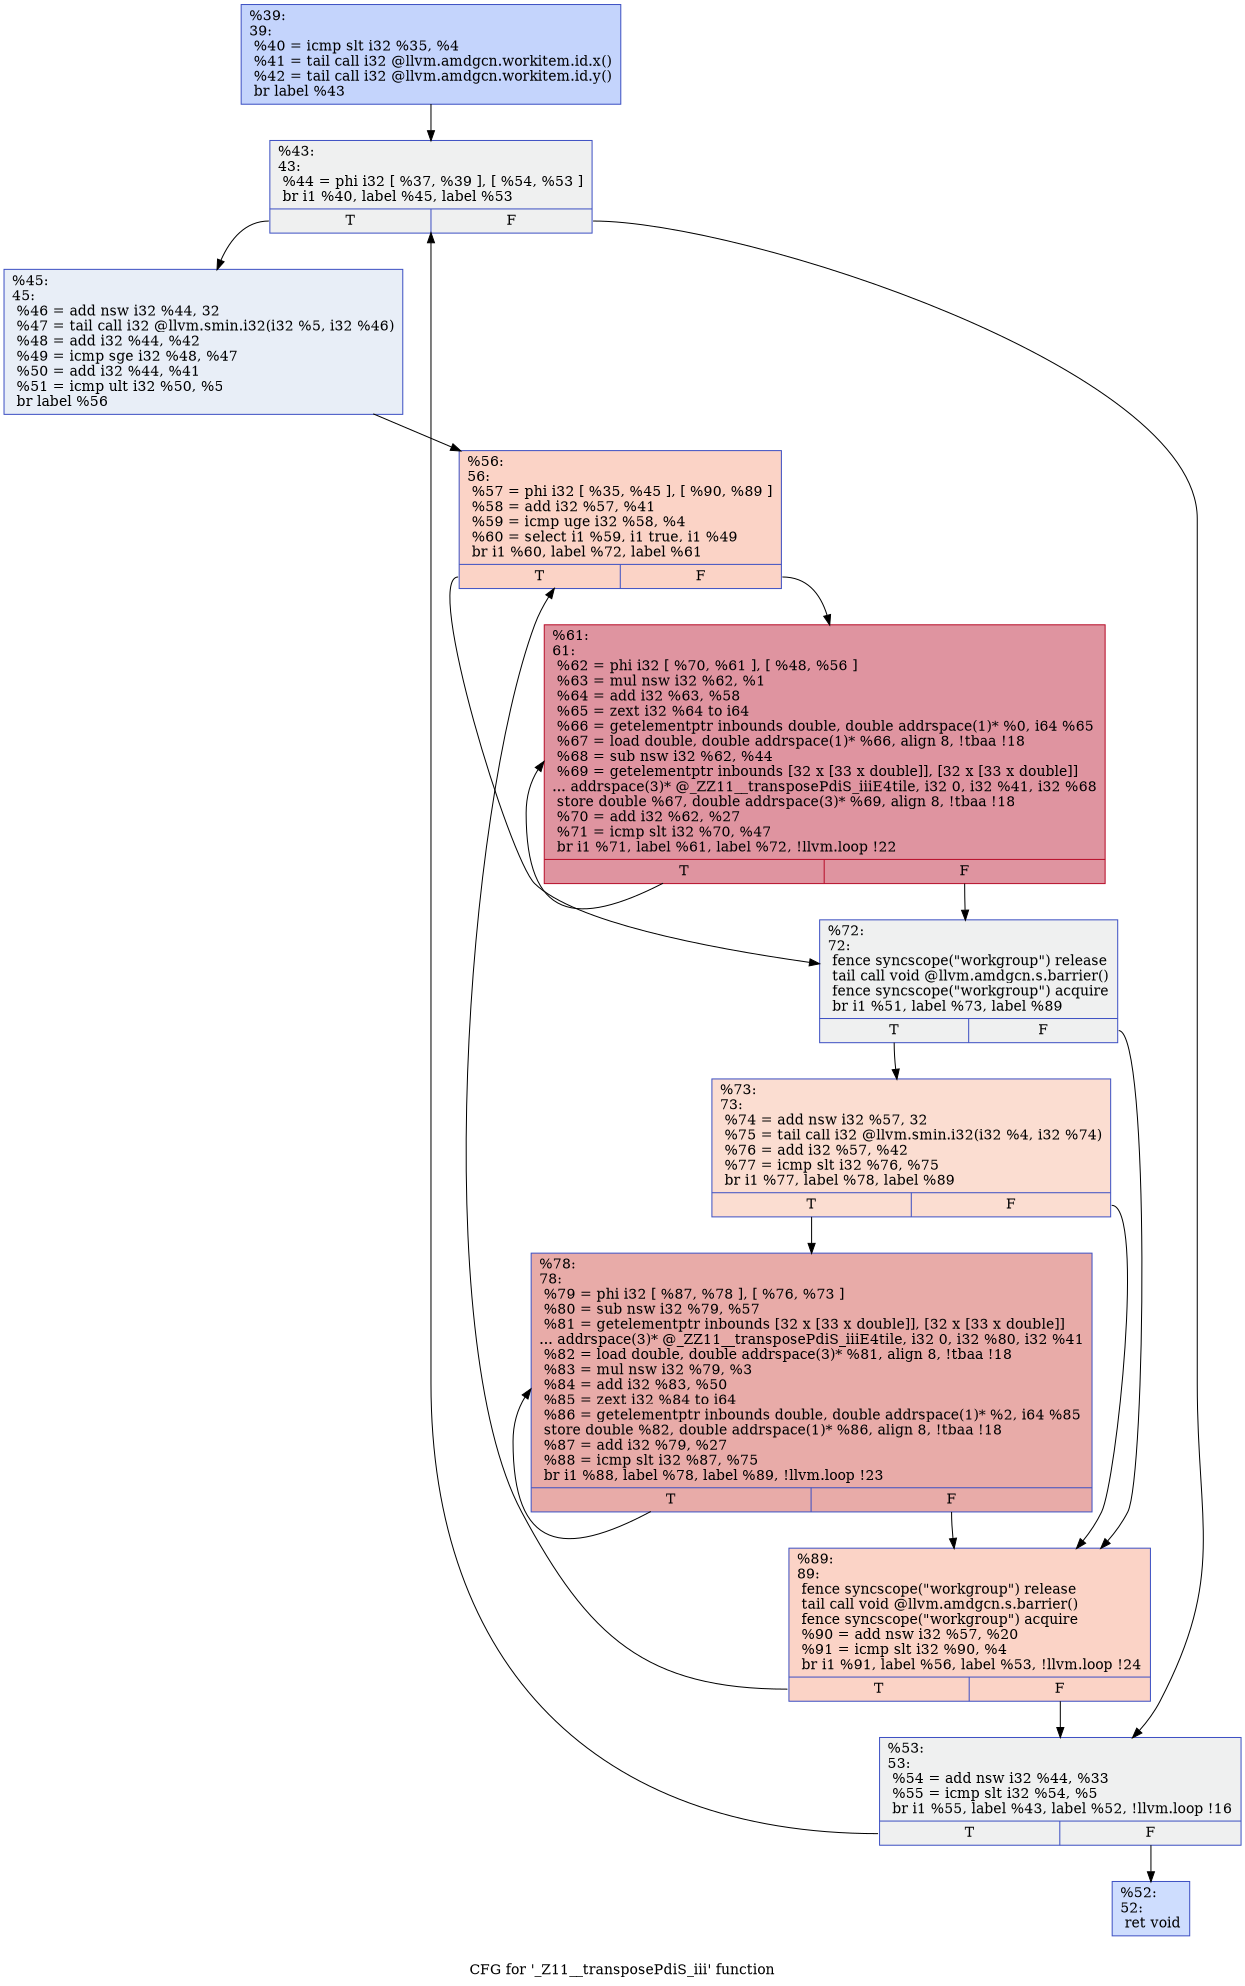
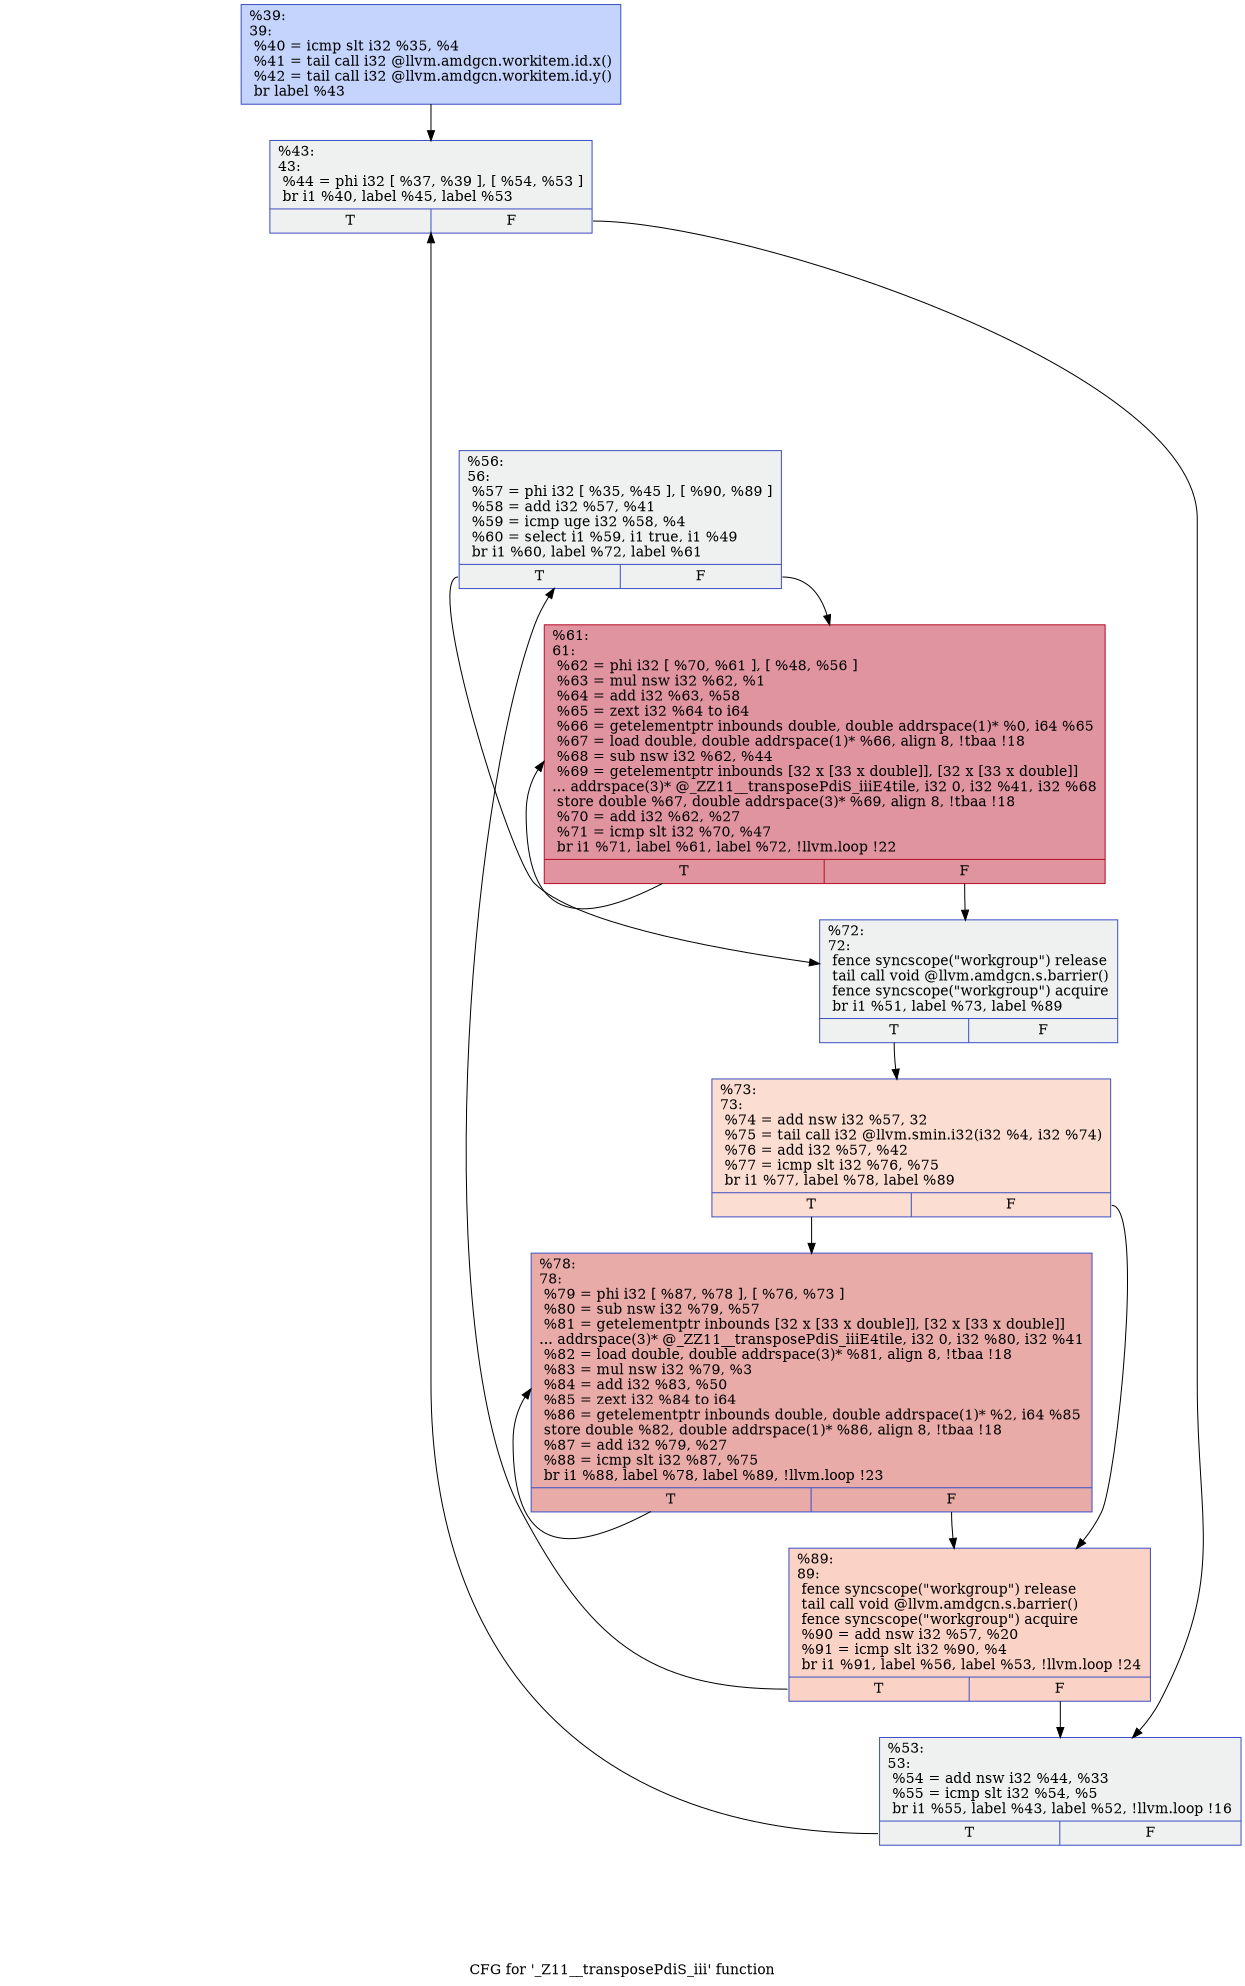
node "%45:": removed
node "%56:": fillcolor #f59c7d70 -> #dbdcde70
edge "%72:" -> "%89:": removed
node "%52:": removed
